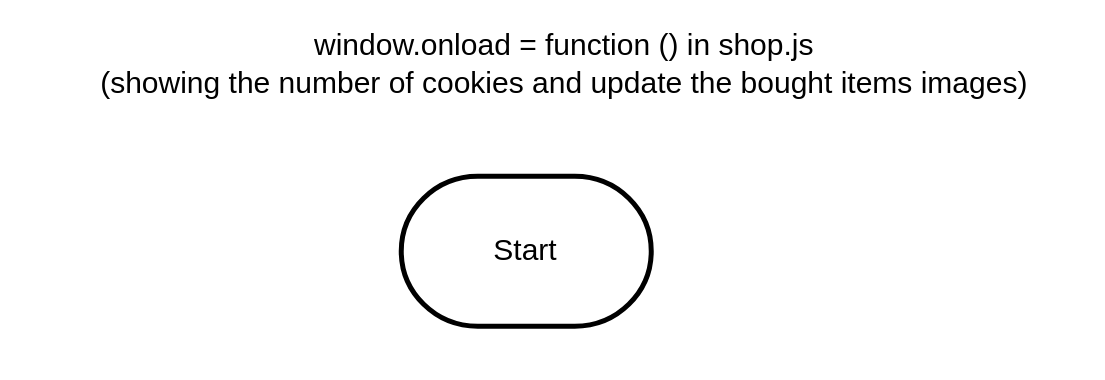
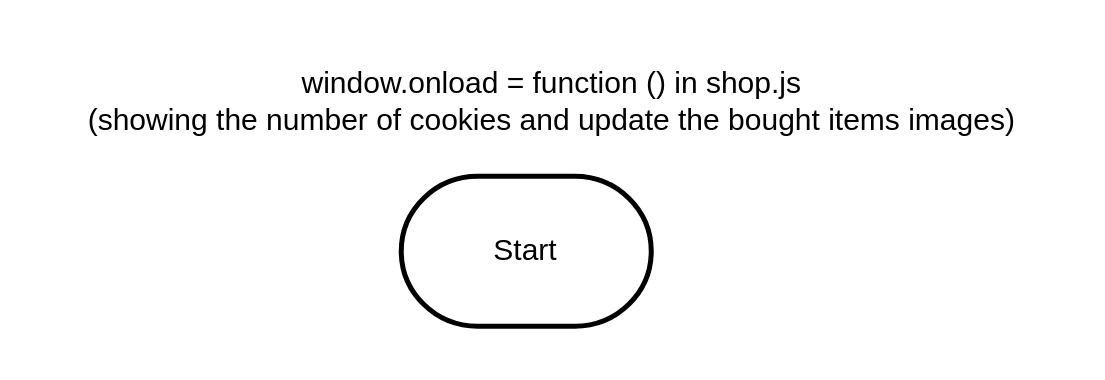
node "window.onload = function () in shop.js (showing the number of cookies and update the bought items images)": moved (564, 64) -> (551, 101)
